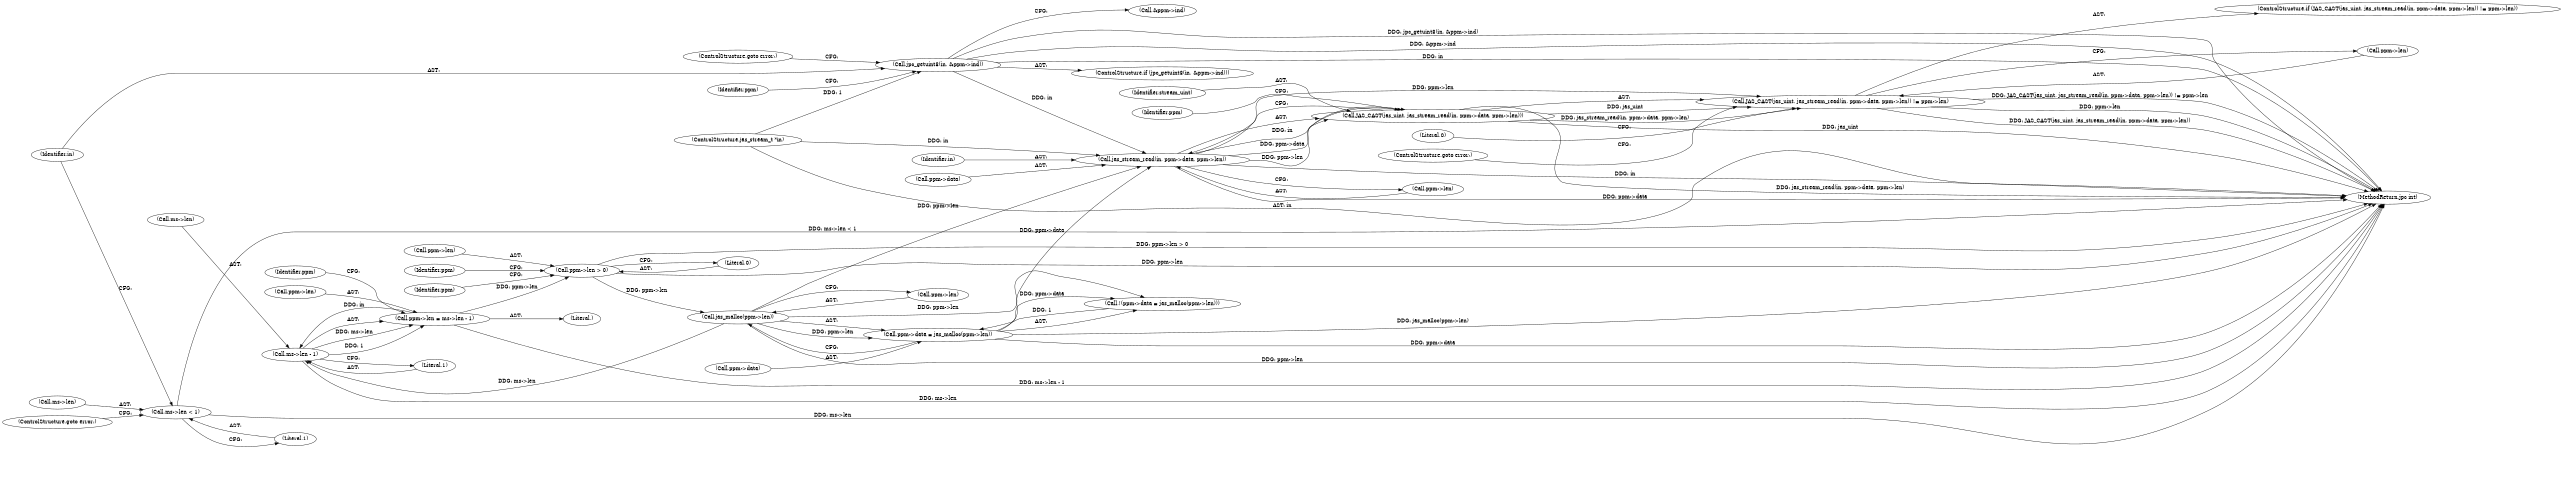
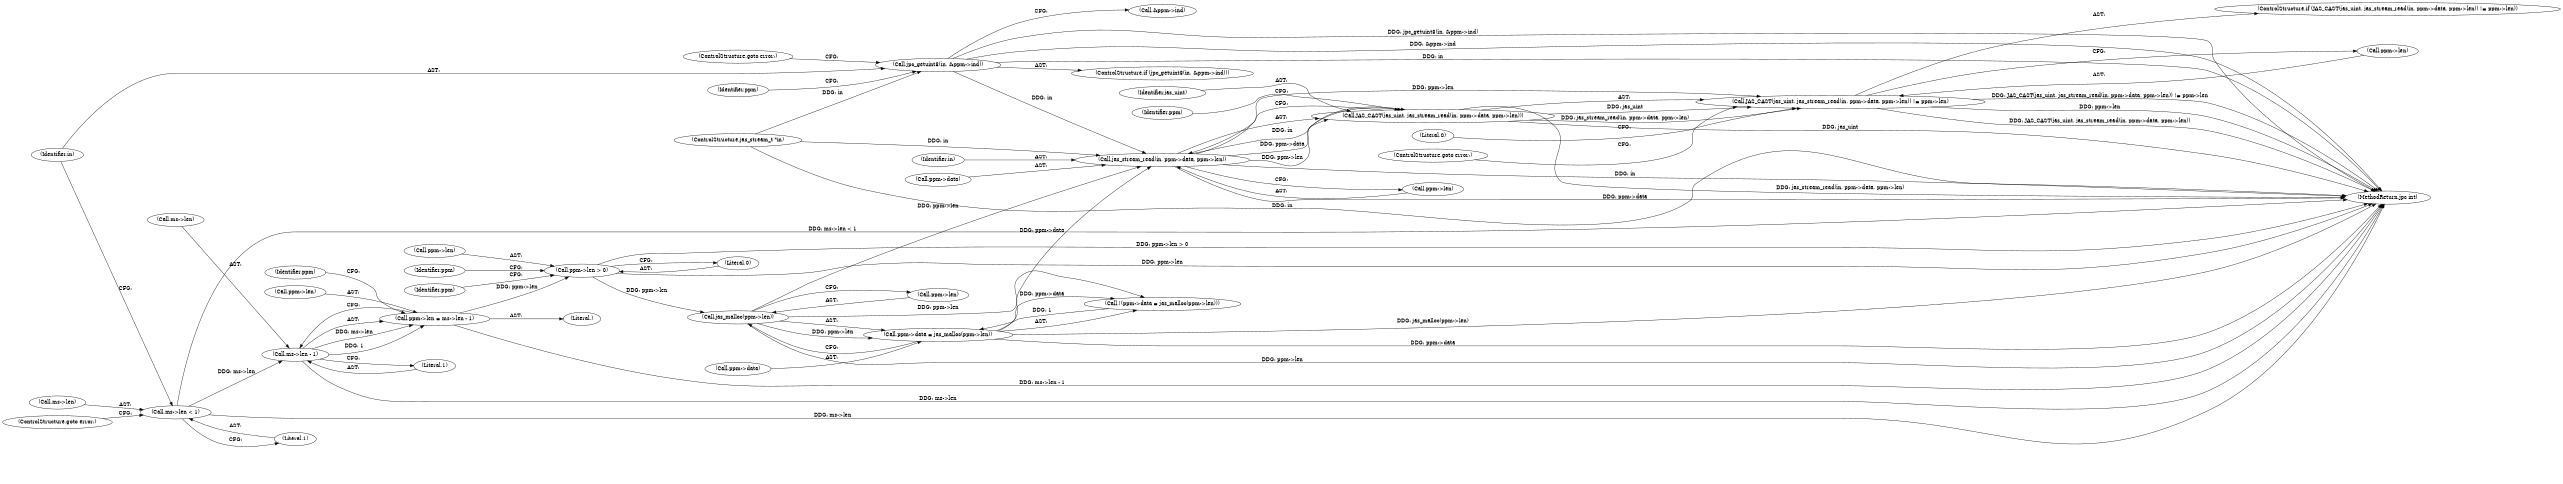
edge "(ControlStructure,jas_stream_t *in)" -> "(Call,jpc_getuint8(in, &ppm->ind))": label "DDG: 1" -> "DDG: in"
node "(Identifier,stream_uint)": label "(Identifier,stream_uint)" -> "(Identifier,jas_uint)"
edge "(ControlStructure,jas_stream_t *in)" -> "(MethodReturn,jpc int)": label "AST: in" -> "DDG: in"
edge "(Call,ppm->len = ms->len - 1)" -> "(Call,ms->len - 1)": label "DDG: in" -> "CFG: "
edge "(Call,jas_malloc(ppm->len))" -> "(Call,ms->len - 1)": now "(Call,ms->len < 1)" -> "(Call,ms->len - 1)"
